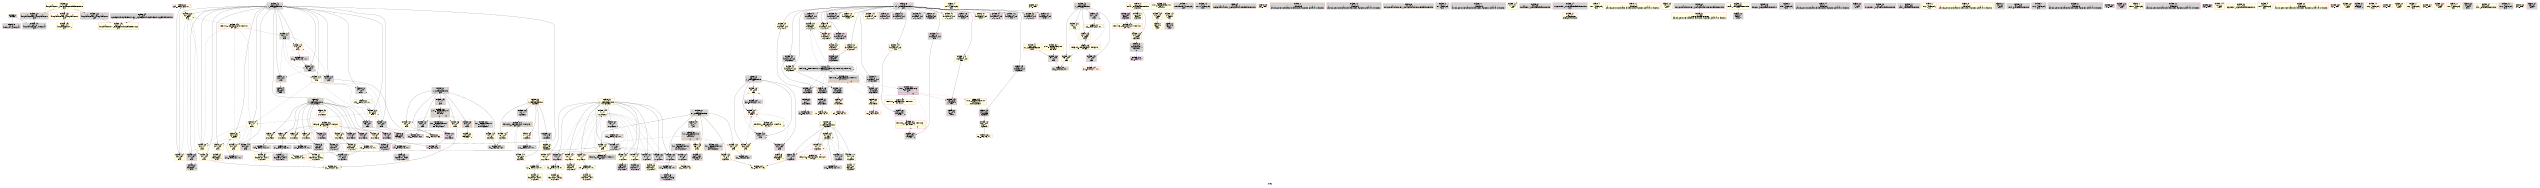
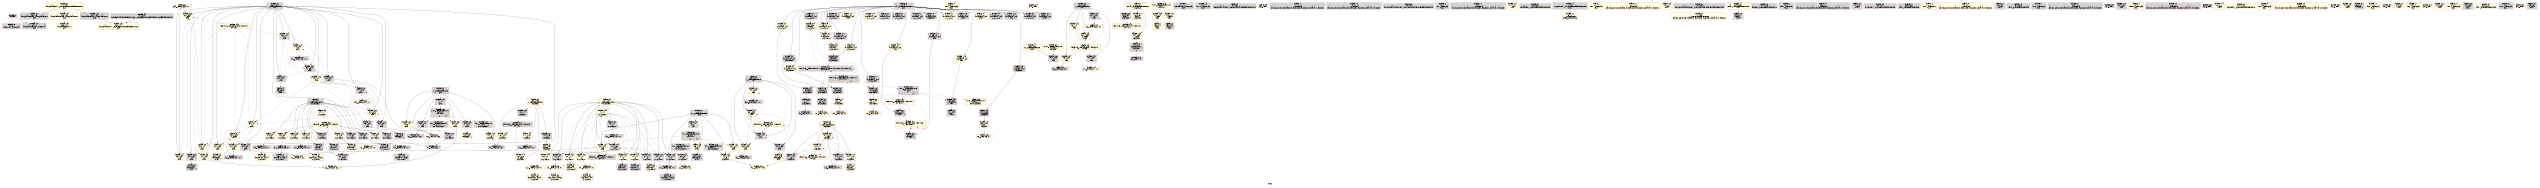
node "NodeID: 75": text "_Z5checkv" -> "_Z5base"
